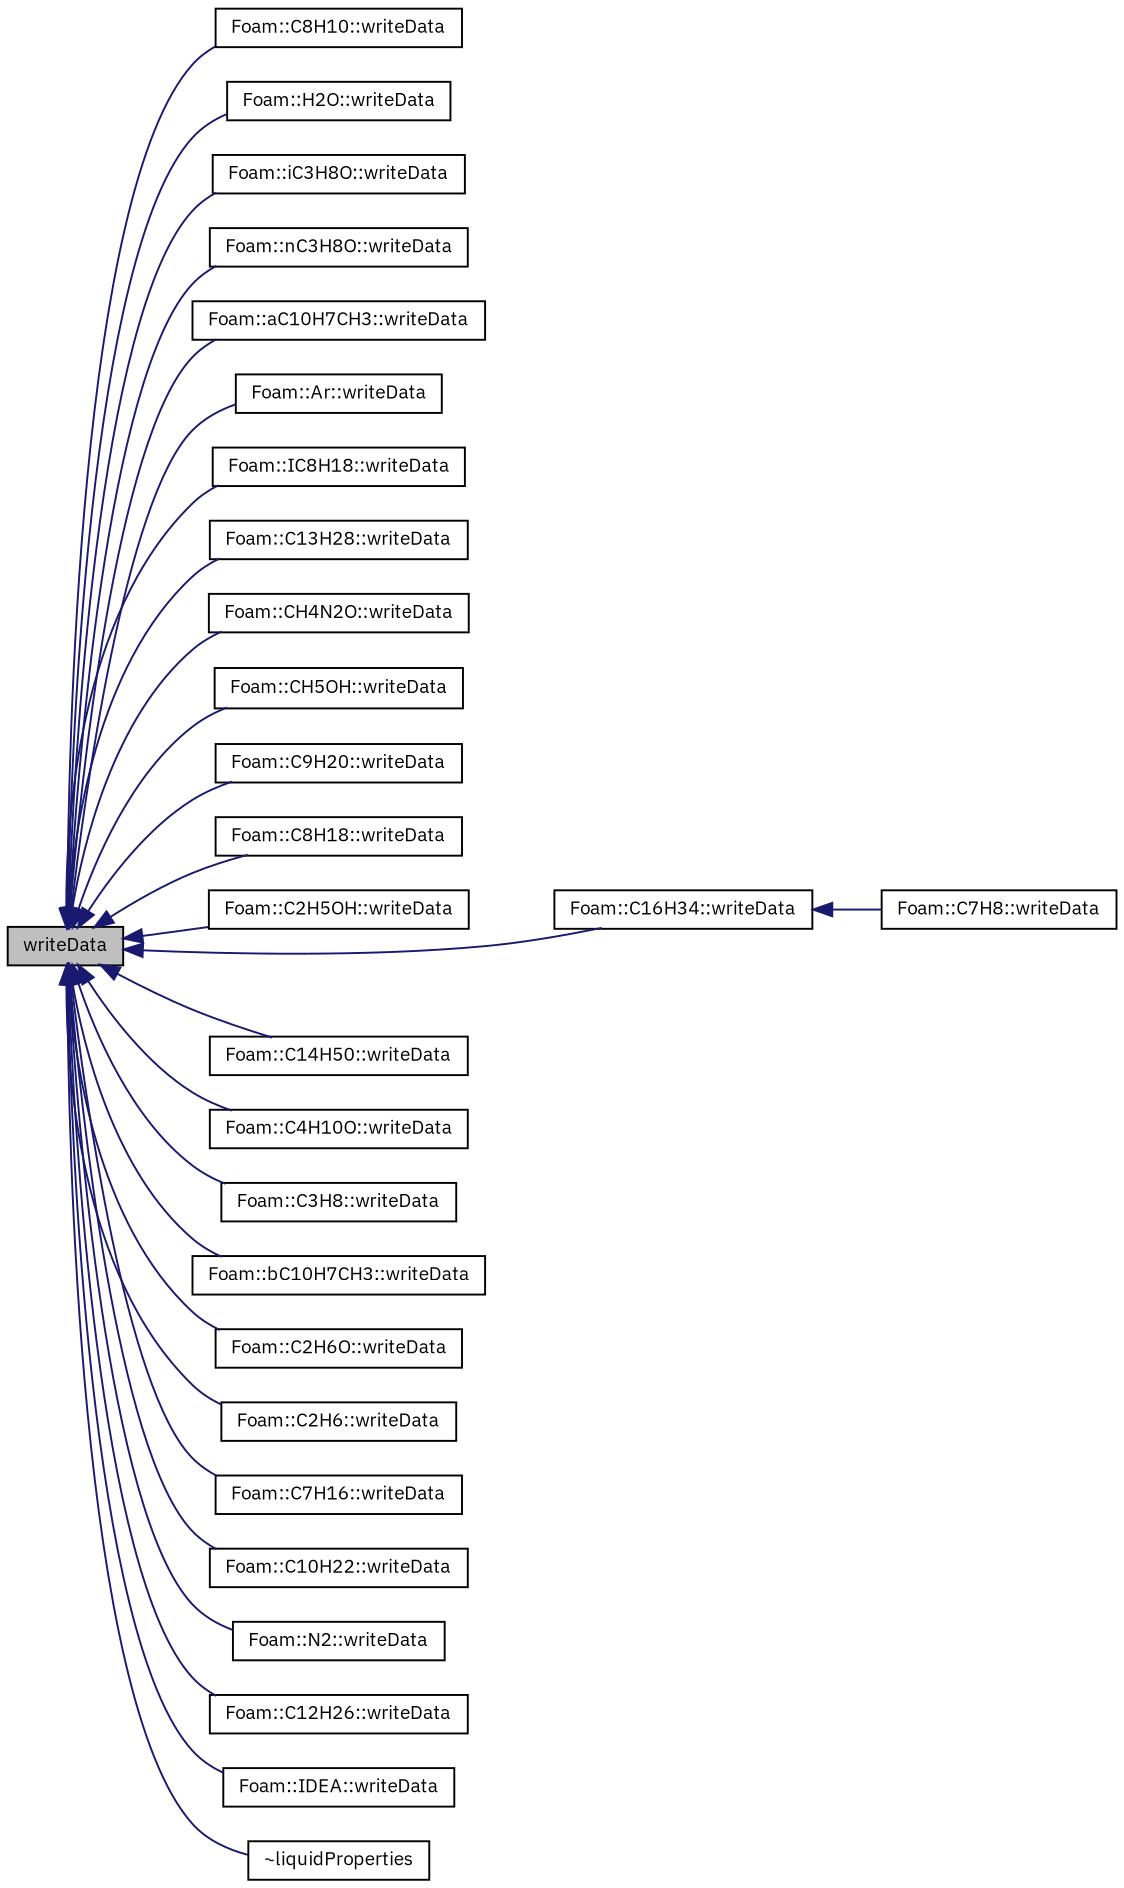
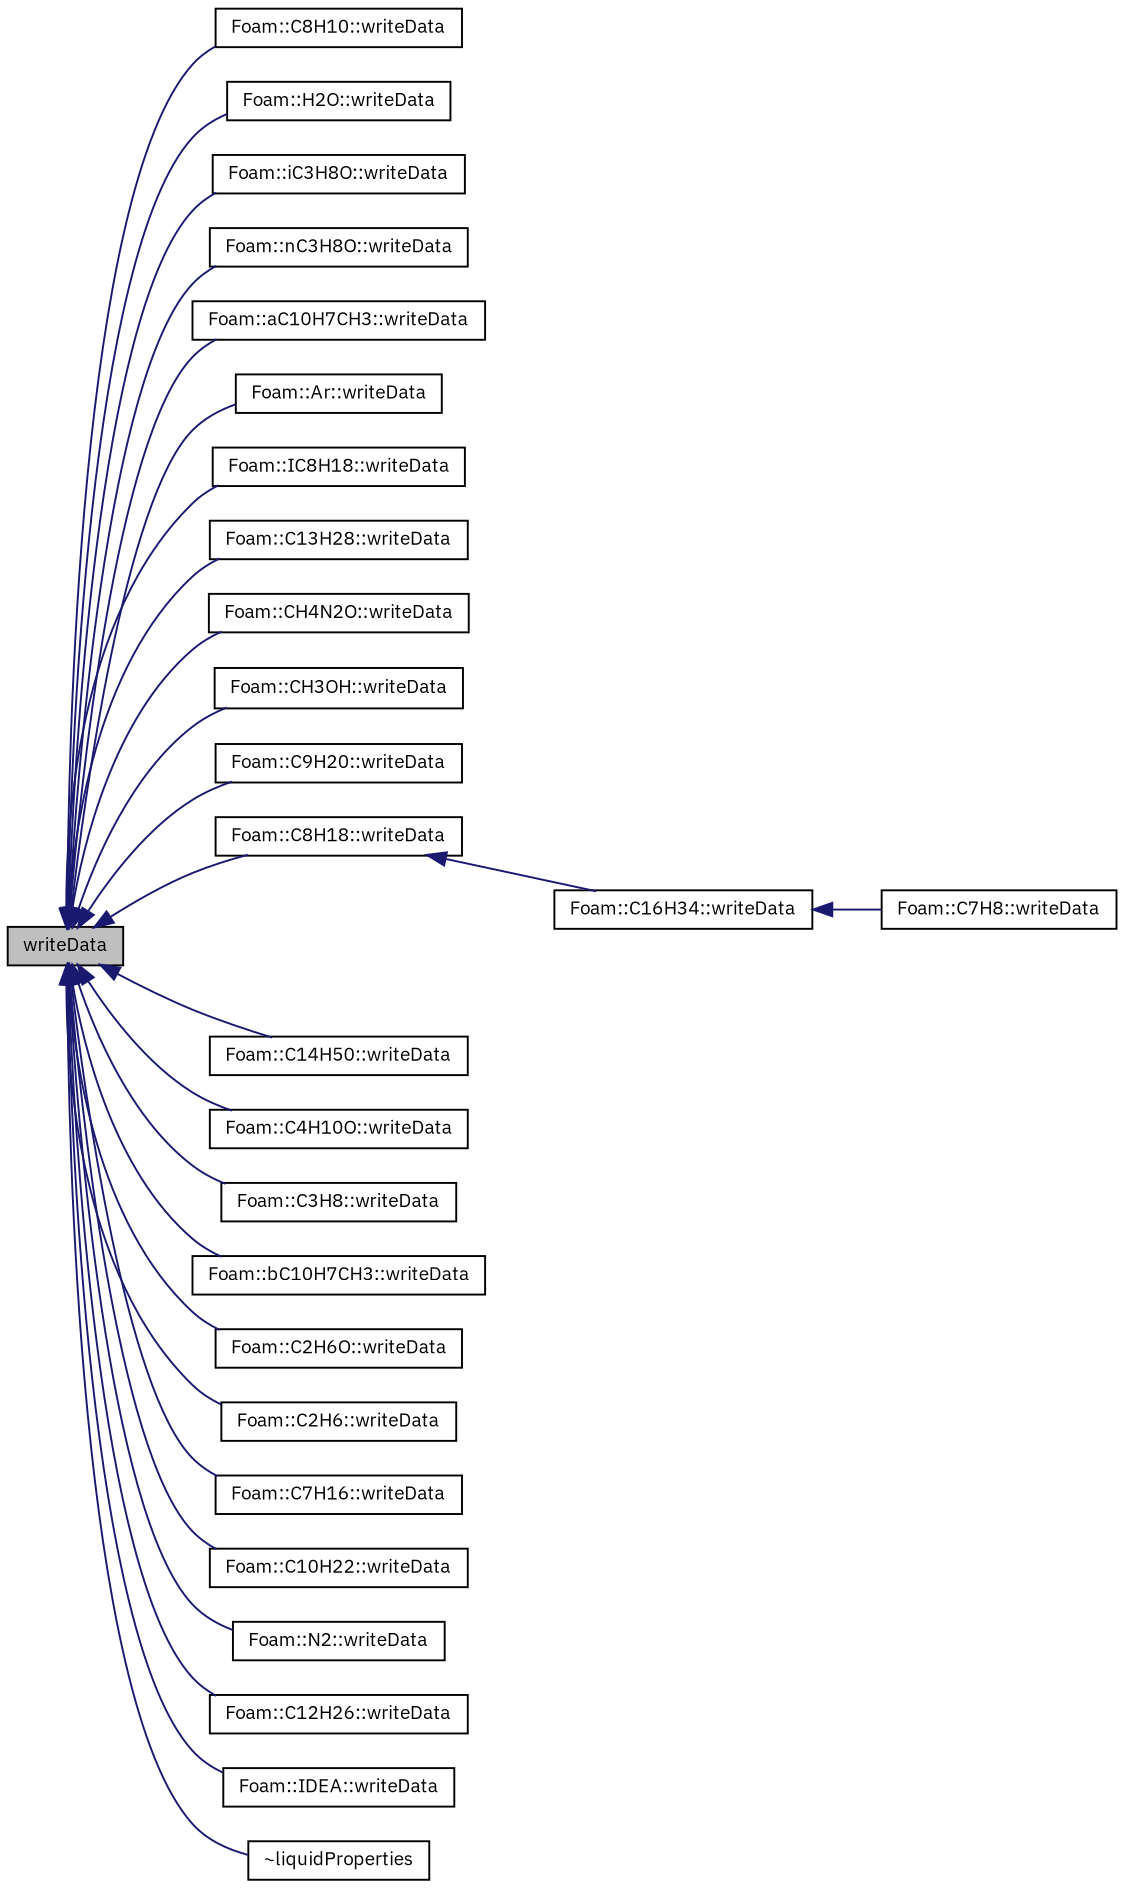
node "Foam::CH5OH::writeData": label "Foam::CH5OH::writeData" -> "Foam::CH3OH::writeData"
node "Foam::C2H5OH::writeData": removed
edge "Foam::C16H34::writeData" -> "writeData": now "Foam::C16H34::writeData" -> "Foam::C8H18::writeData"
